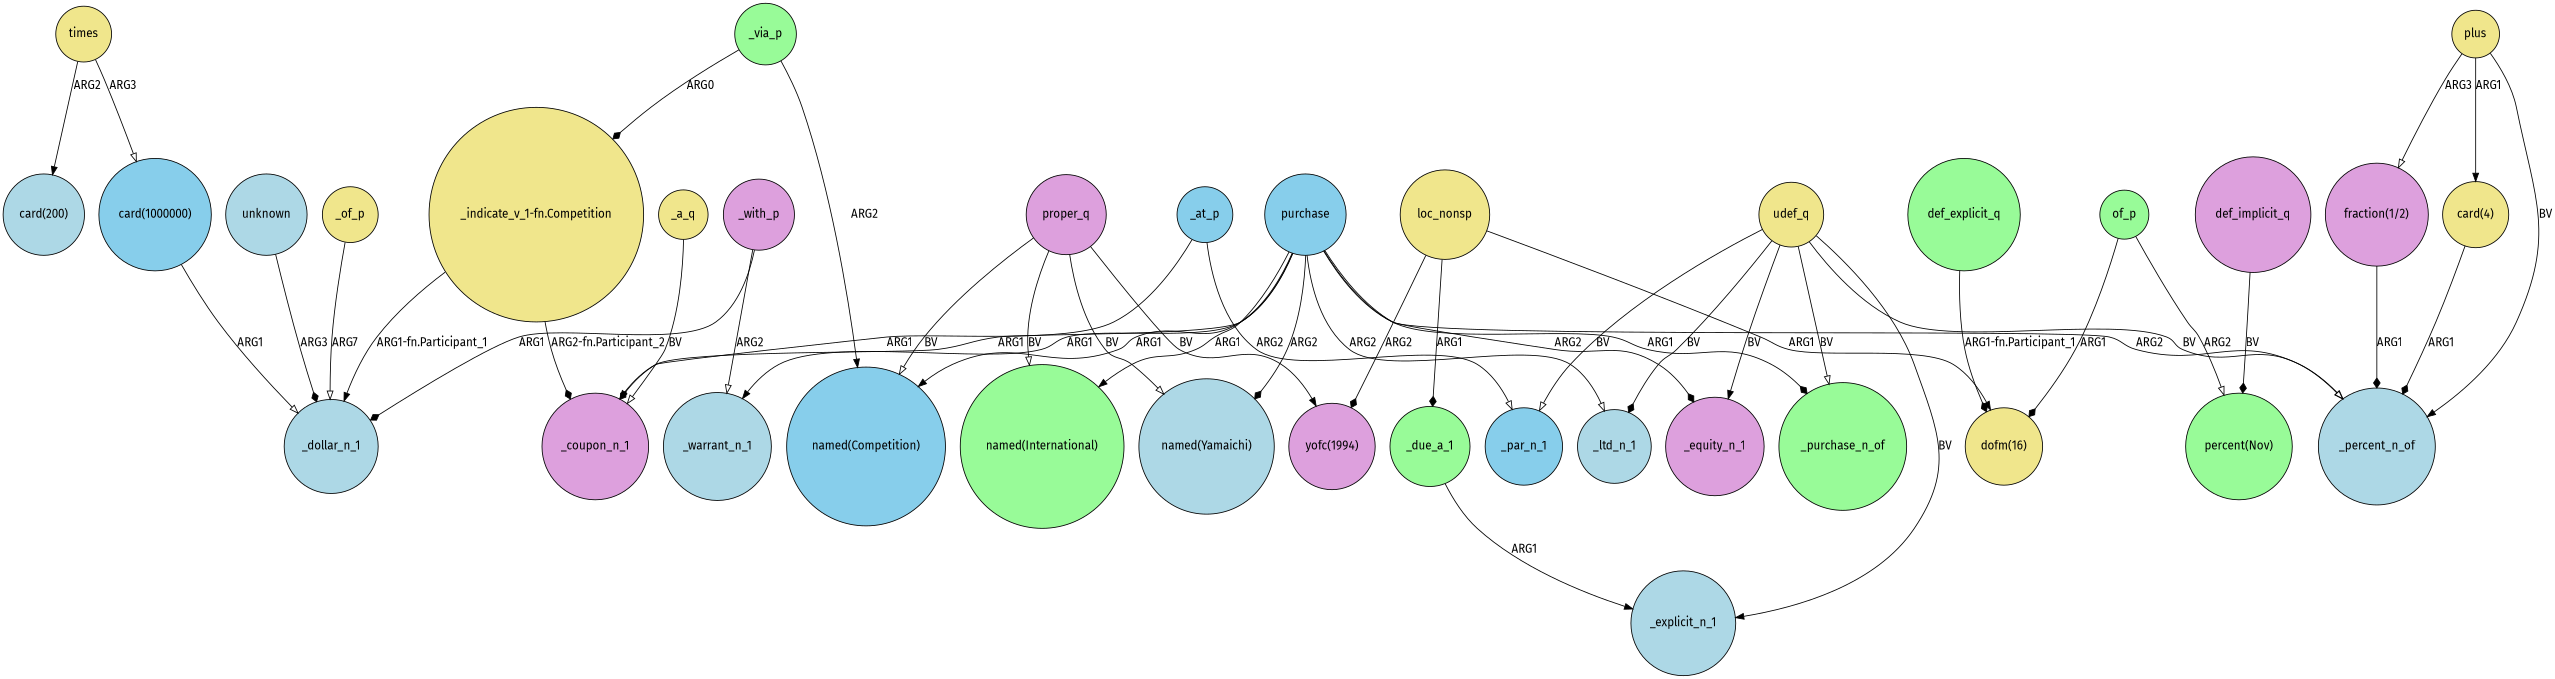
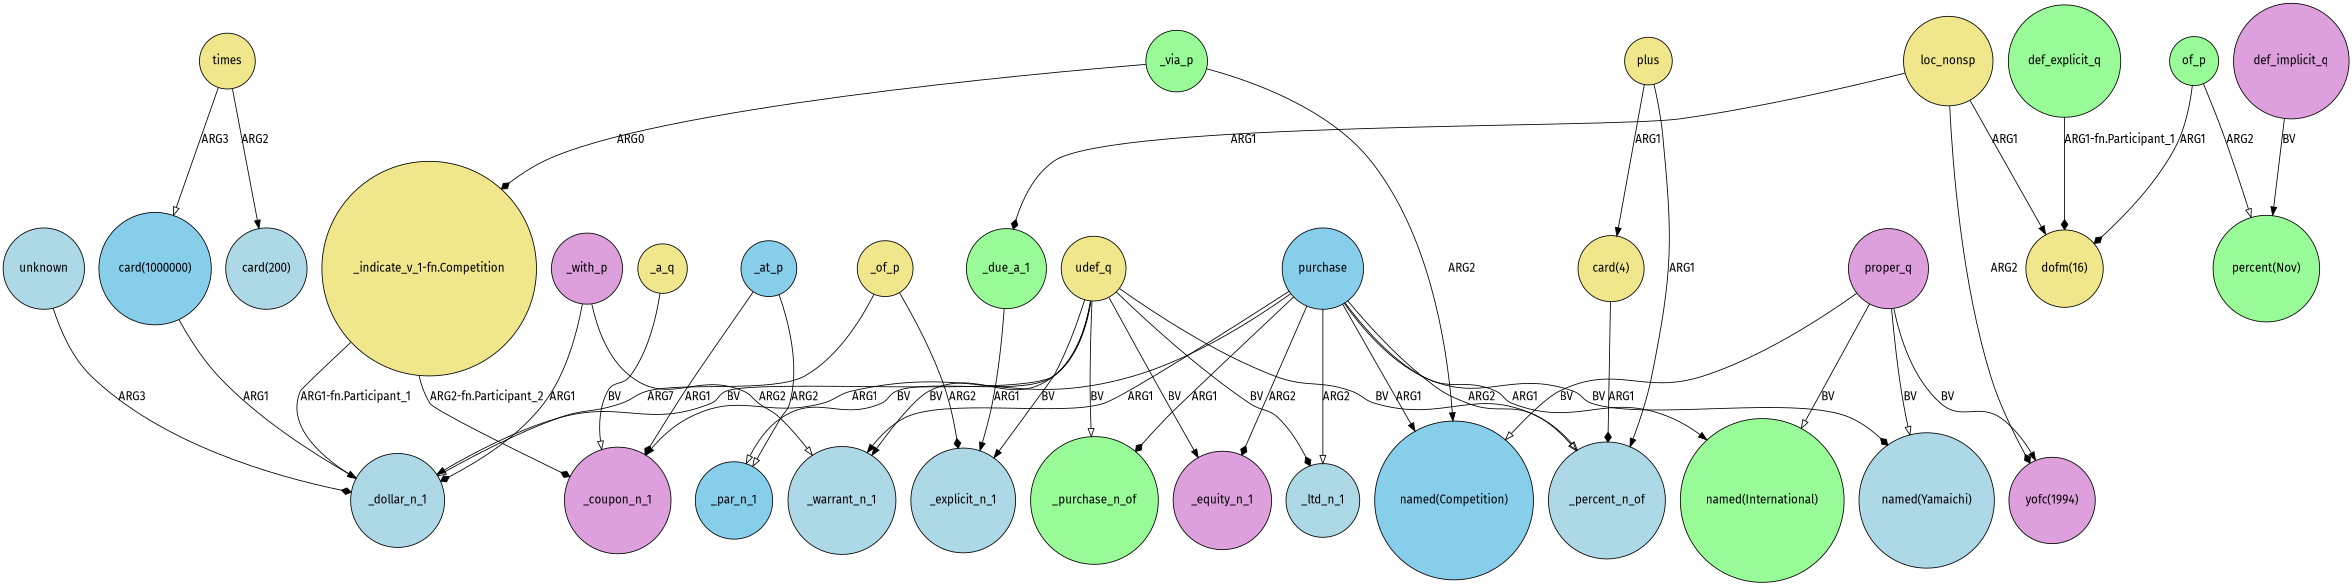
node "fraction(1/2)": removed
edge "plus" -> "_percent_n_of": label "BV" -> "ARG1"
edge "def_implicit_q" -> "percent(Nov)": arrowhead diamond -> normal
edge "purchase" -> "named(Yamaichi)": label "ARG2" -> "BV"
edge "_of_p" -> "_explicit_n_1": added, label "ARG2"
edge "udef_q" -> "_dollar_n_1": added, label "BV"
edge "udef_q" -> "_warrant_n_1": added, label "BV"
